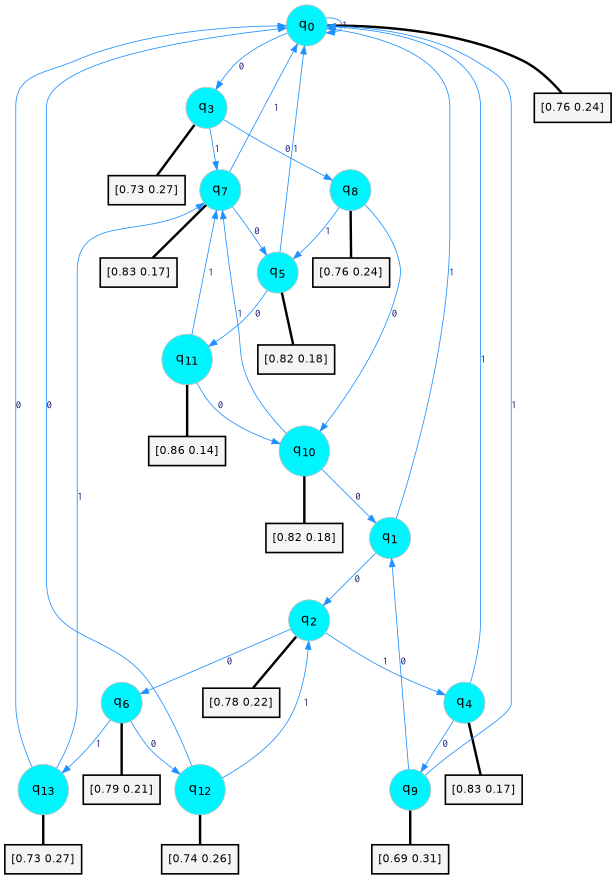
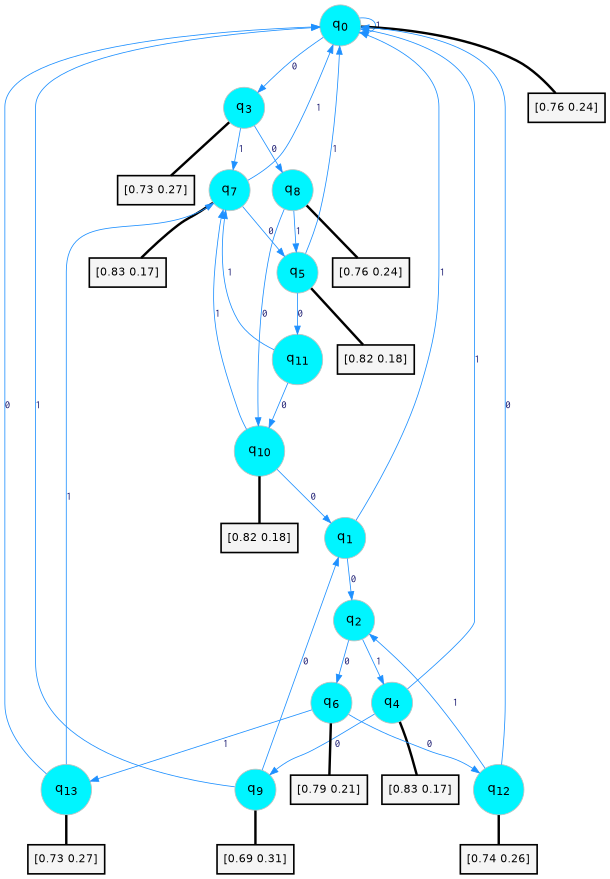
node "[0.86 0.14]": removed
node "[0.78 0.22]": removed
